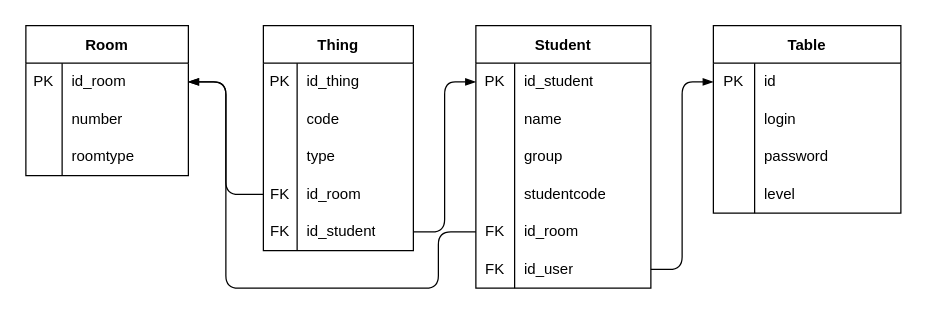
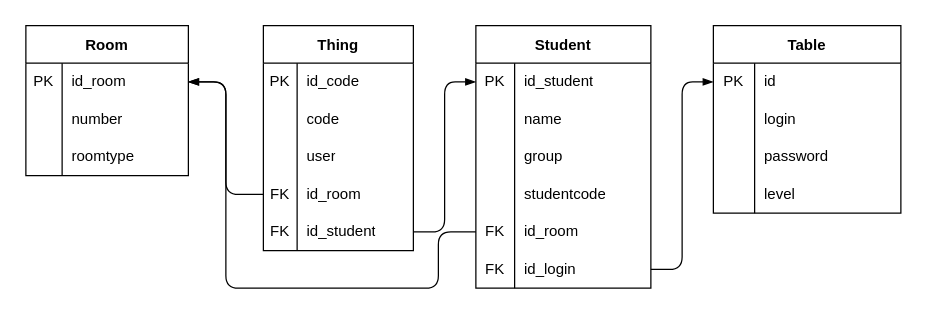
node "id_thing": label "id_thing" -> "id_code"
node "type": label "type" -> "user"
node "id_user": label "id_user" -> "id_login"
